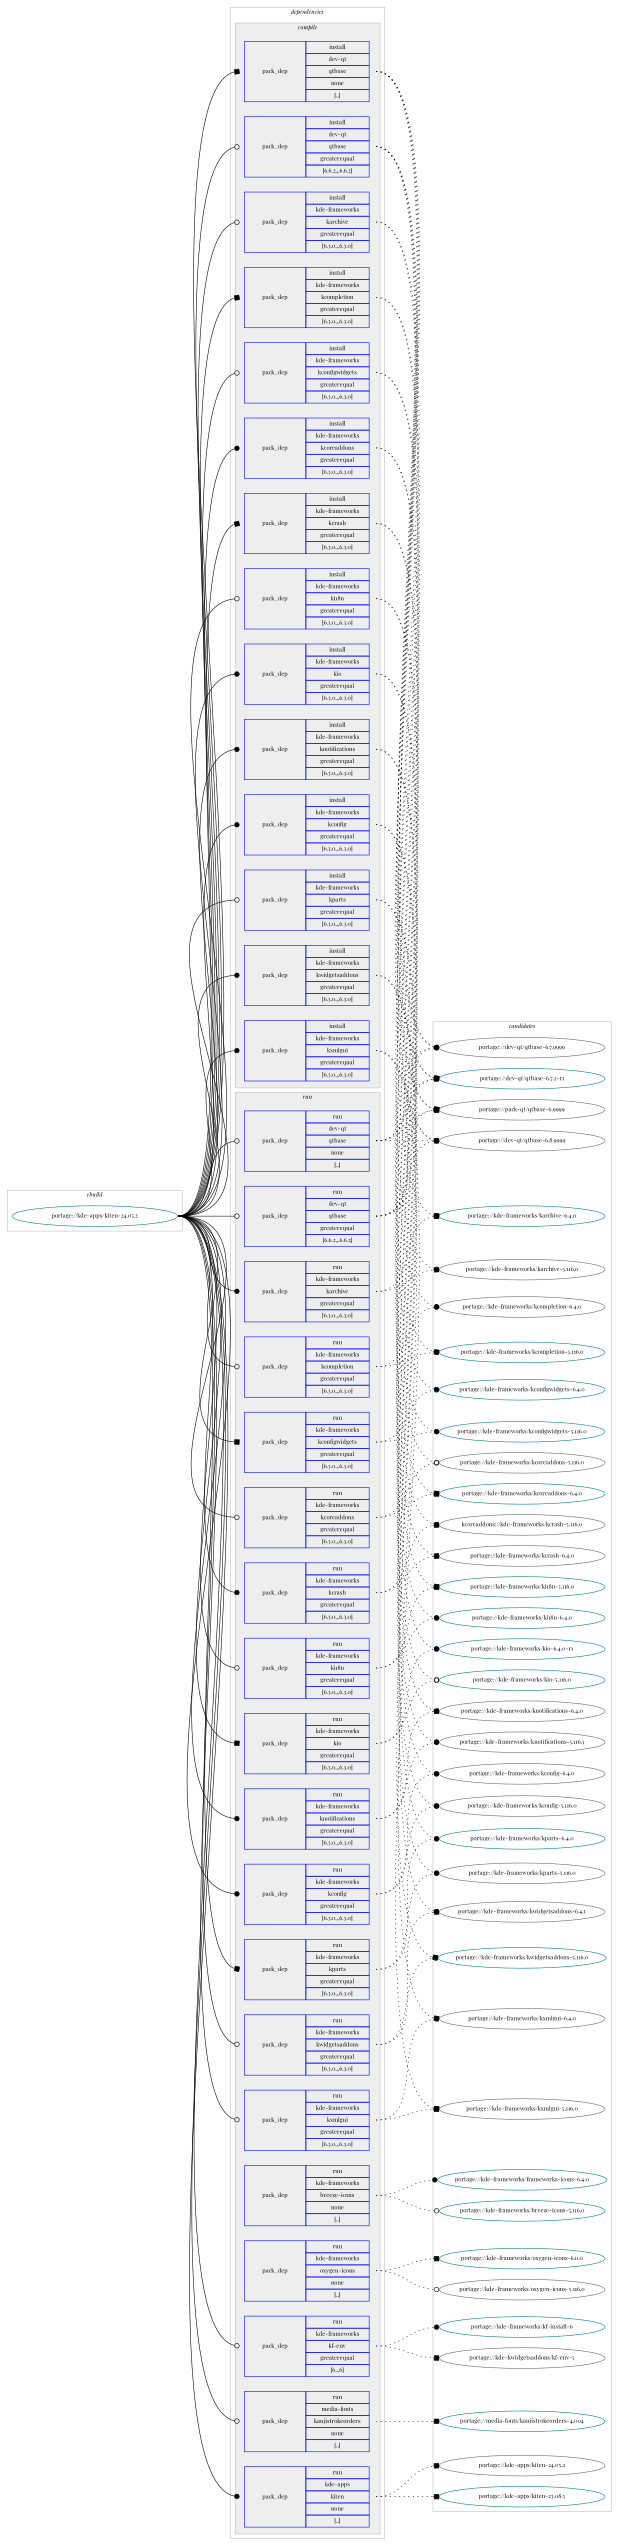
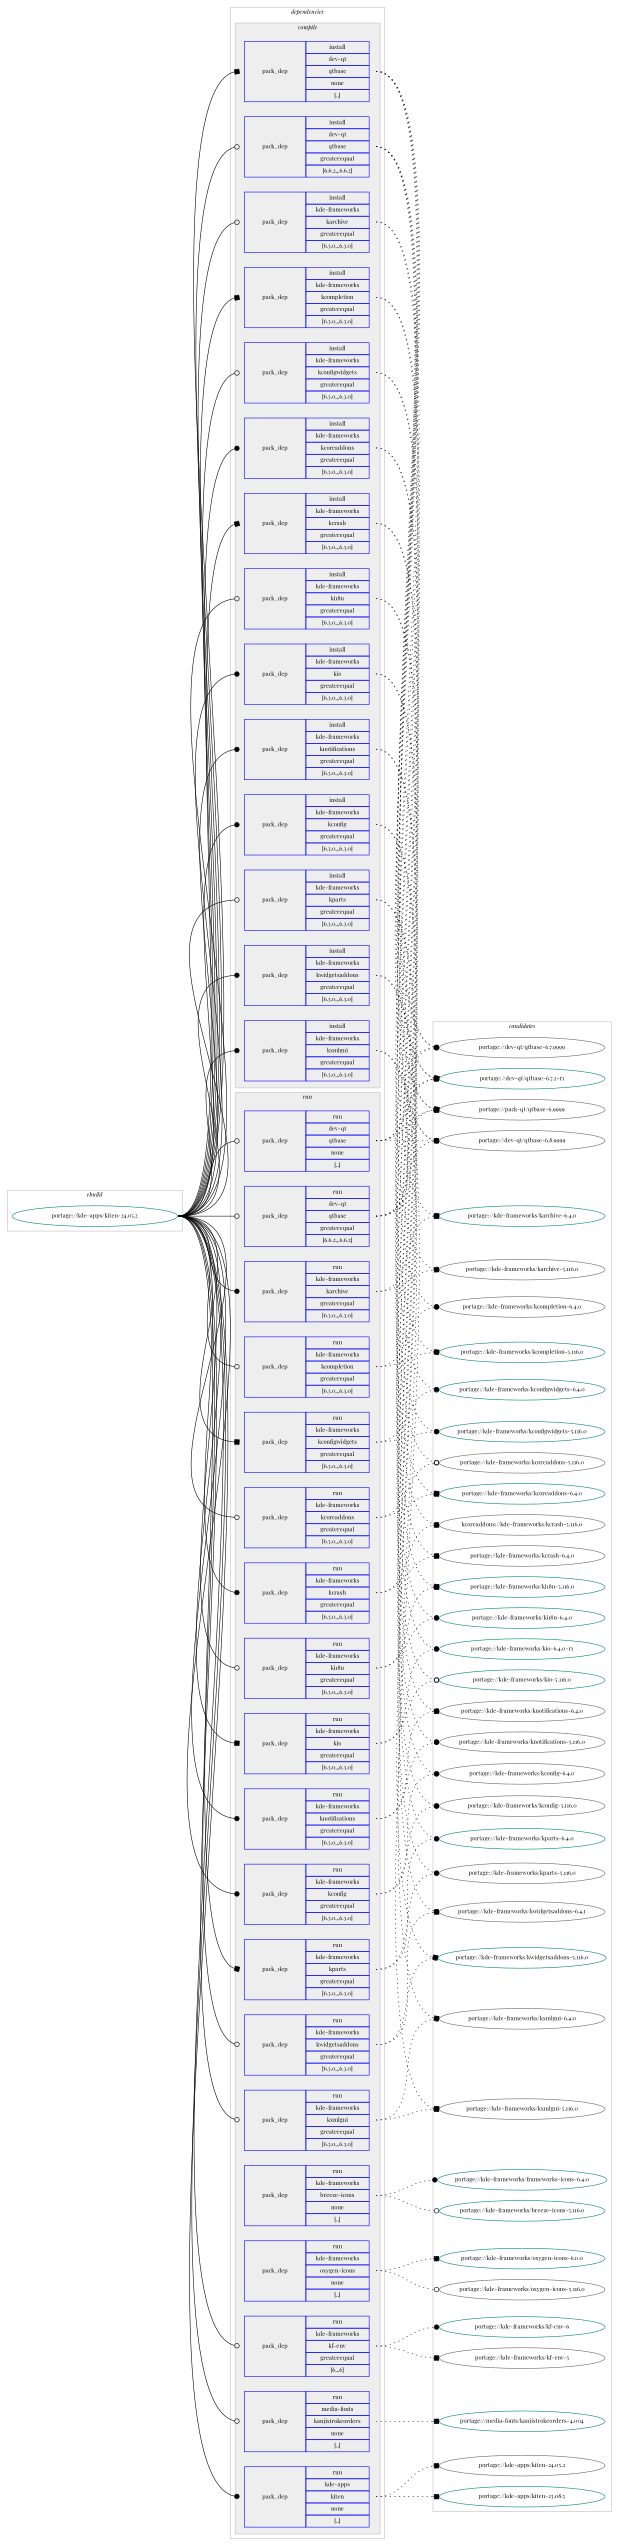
node "portage://kde-frameworks/knotifications-5.116.5": label "portage://kde-frameworks/knotifications-5.116.5" -> "portage://kde-frameworks/knotifications-5.116.0"
node "portage://kde-frameworks/kf-install-6": label "portage://kde-frameworks/kf-install-6" -> "portage://kde-frameworks/kf-env-6"
node "portage://kde-kwidgetsaddons/kf-env-5": label "portage://kde-kwidgetsaddons/kf-env-5" -> "portage://kde-frameworks/kf-env-5"
